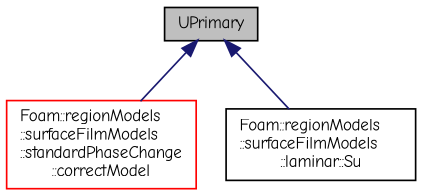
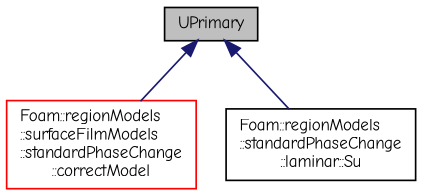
node "Foam::regionModels ::surfaceFilmModels ::laminar::Su": label "Foam::regionModels ::surfaceFilmModels ::laminar::Su" -> "Foam::regionModels ::standardPhaseChange ::laminar::Su"
